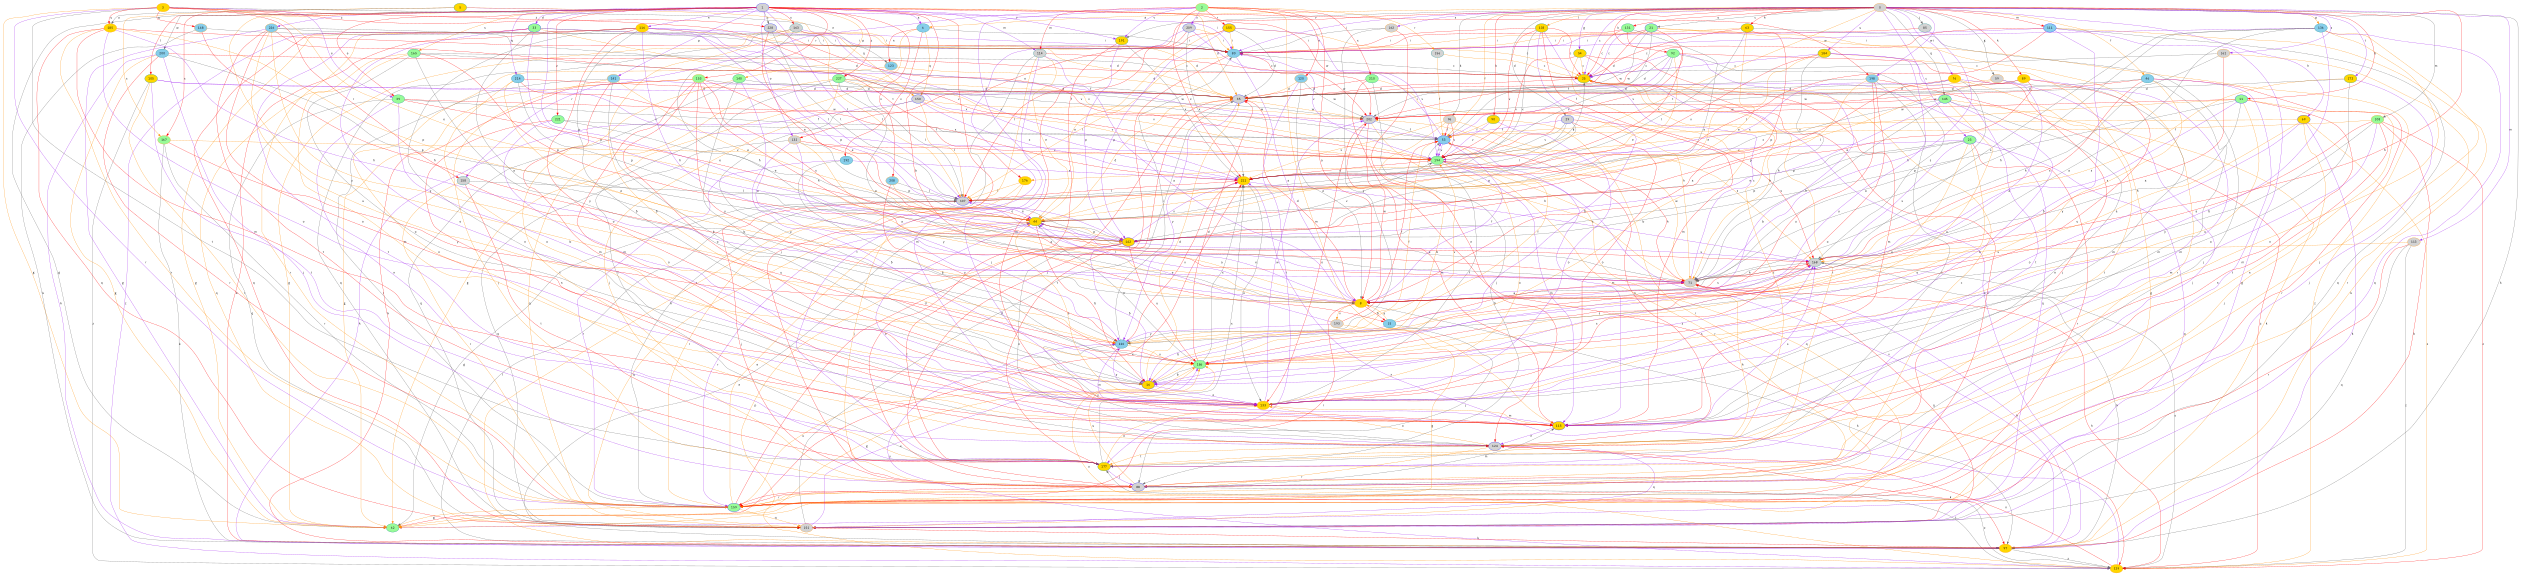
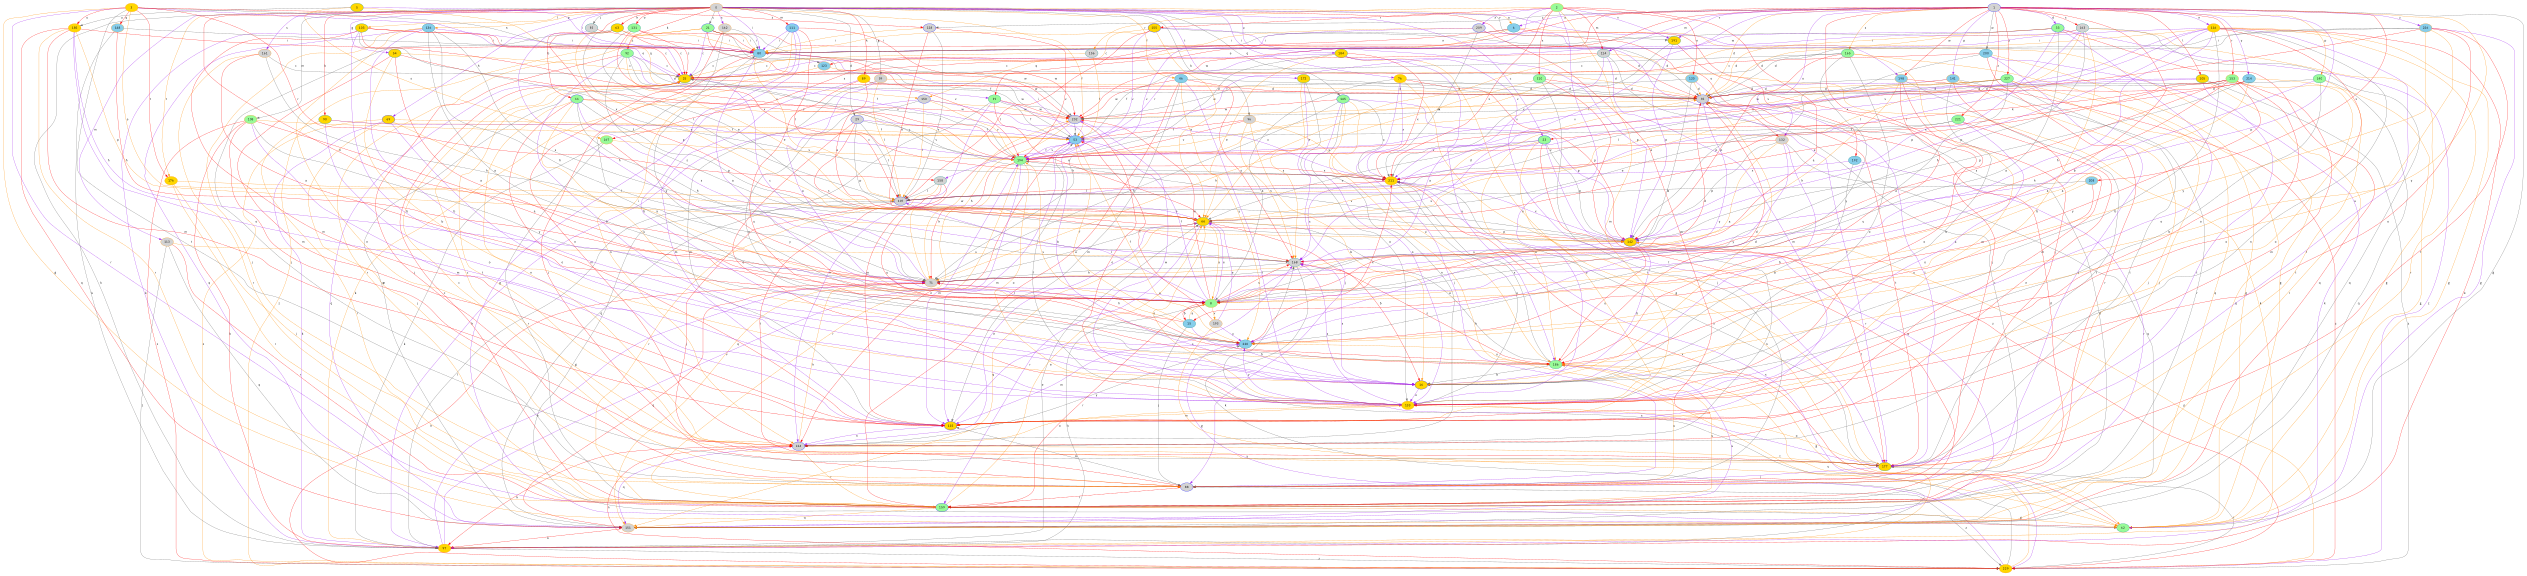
node "8": fillcolor gold -> palegreen
edge "153" -> "97": now "153" -> "23"
